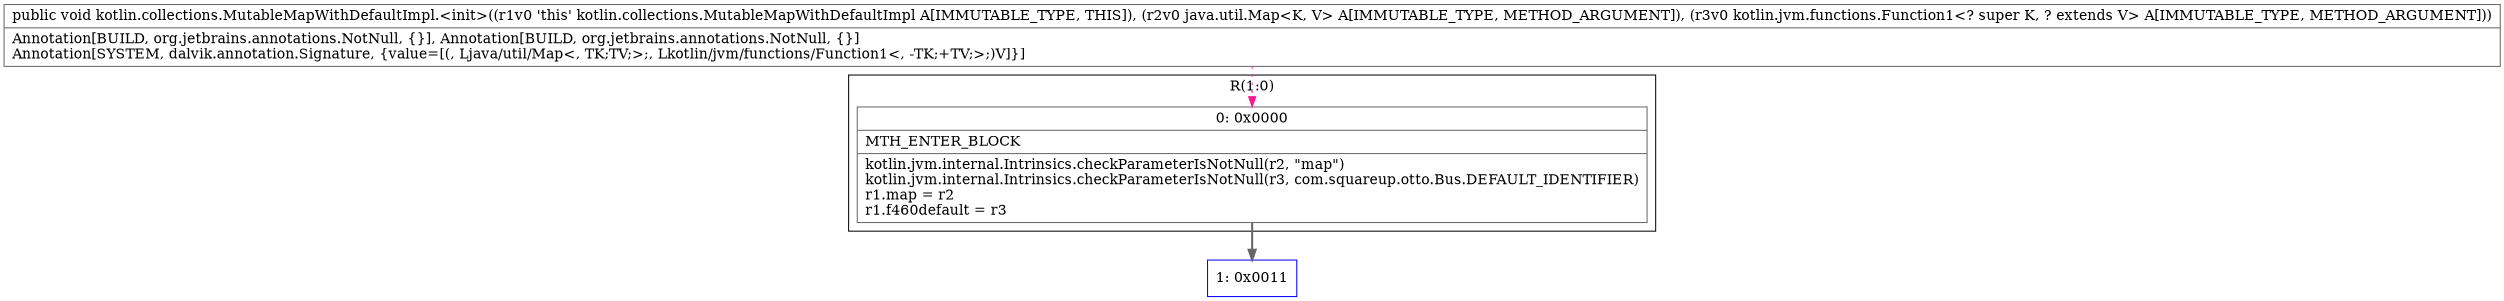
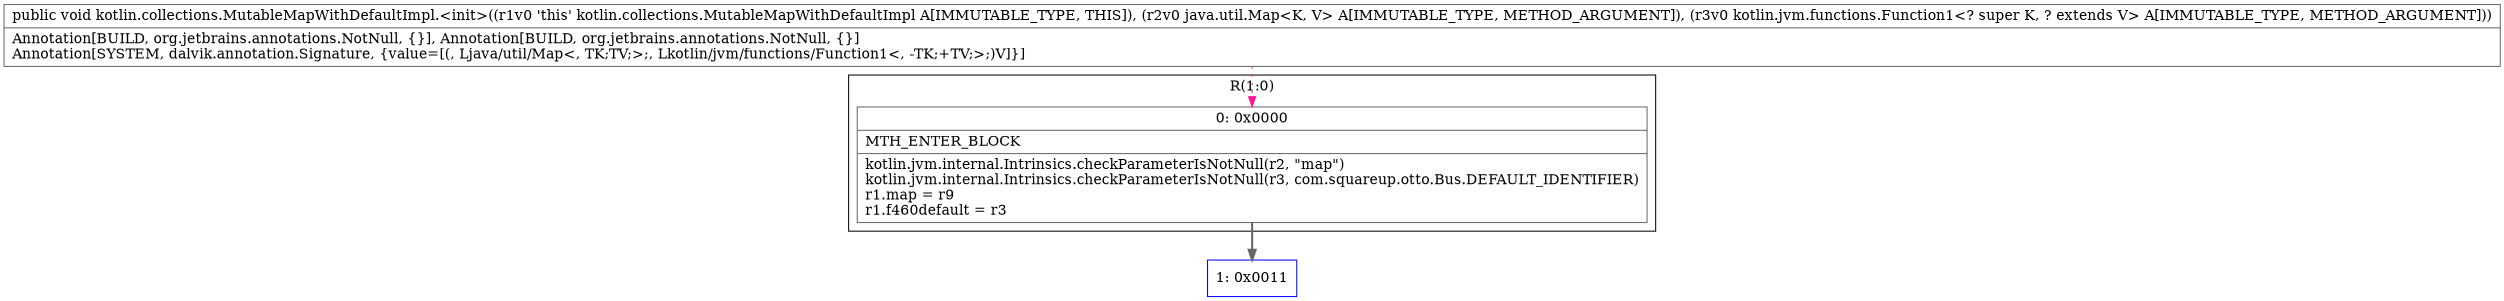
node "0: 0x0000": text "r1.map = r2" -> "r1.map = r9"
